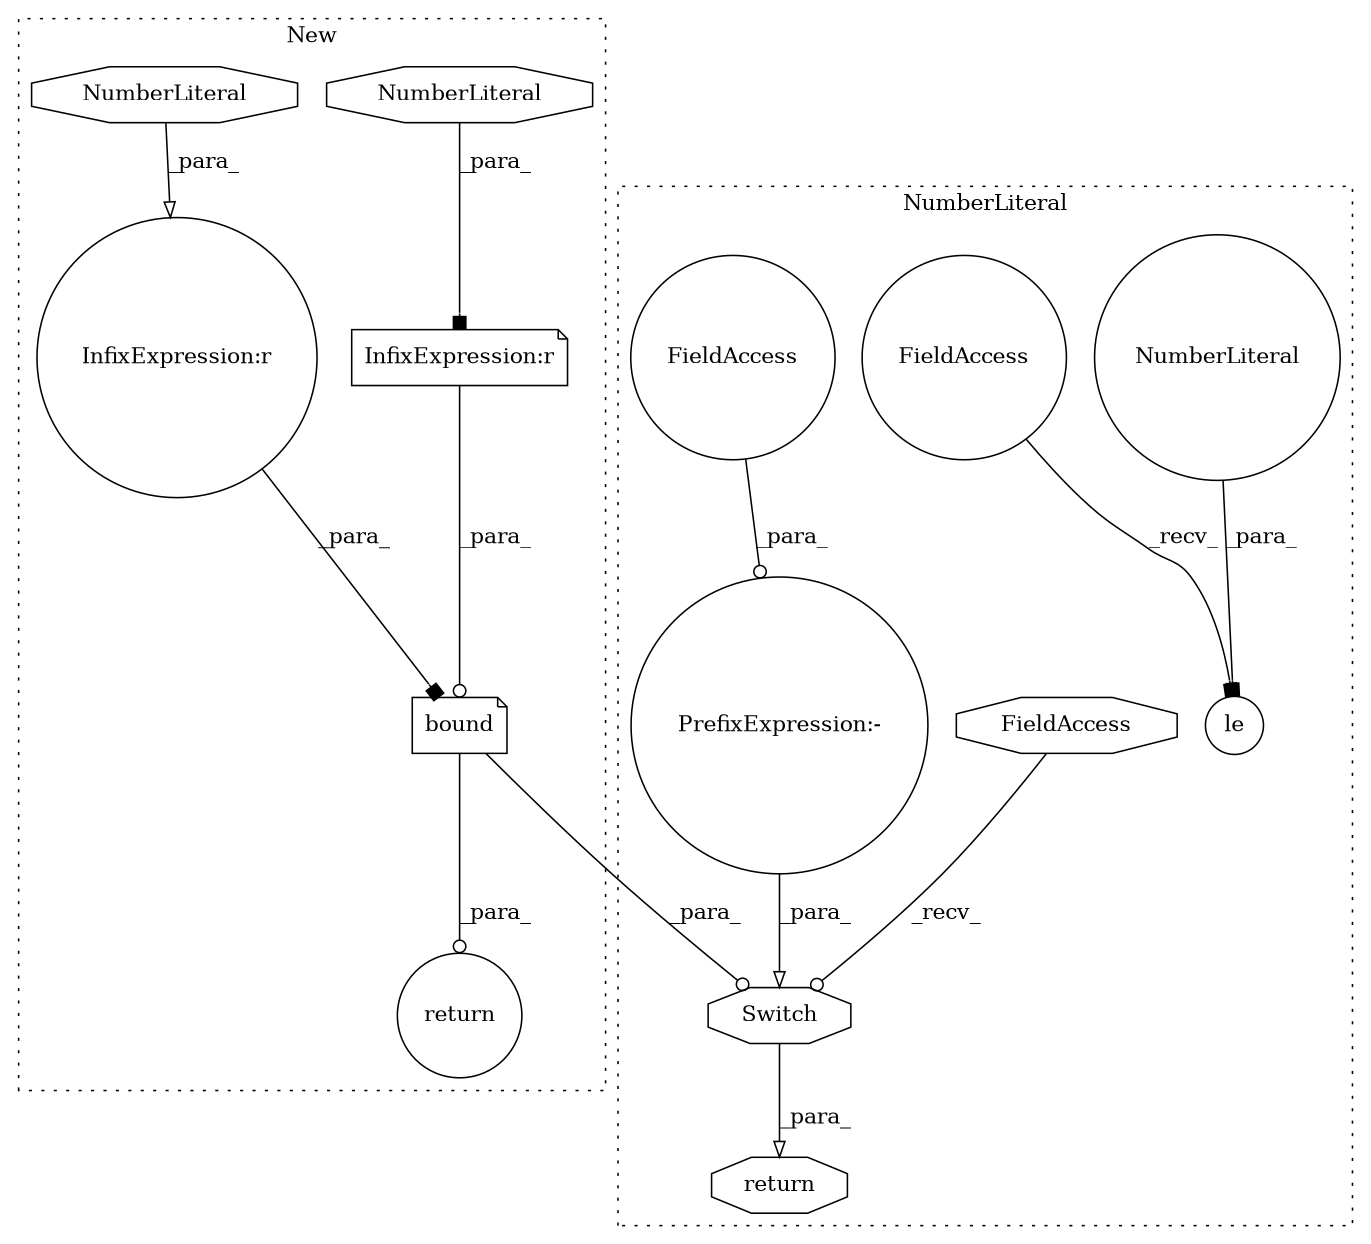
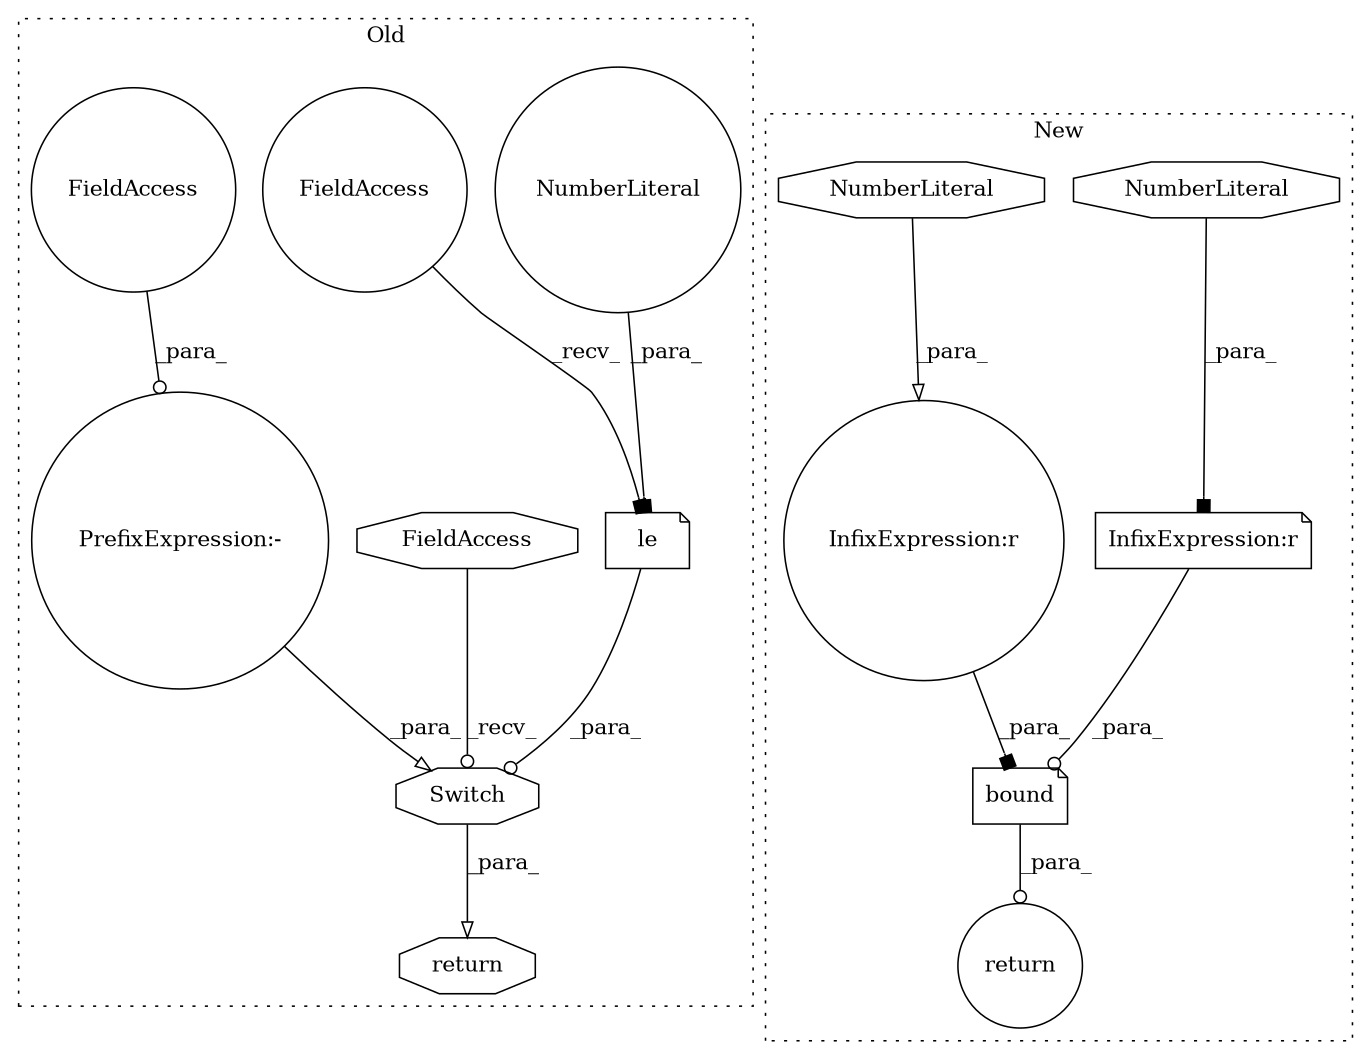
cluster "NumberLiteral": label "NumberLiteral" -> "Old"
node "le": shape circle -> note
edge "bound" -> "Switch": now "le" -> "Switch"
